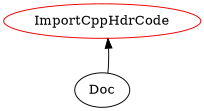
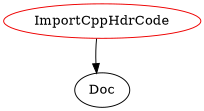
edge "Doc" -> "ImportCppHdrCode": reversed
